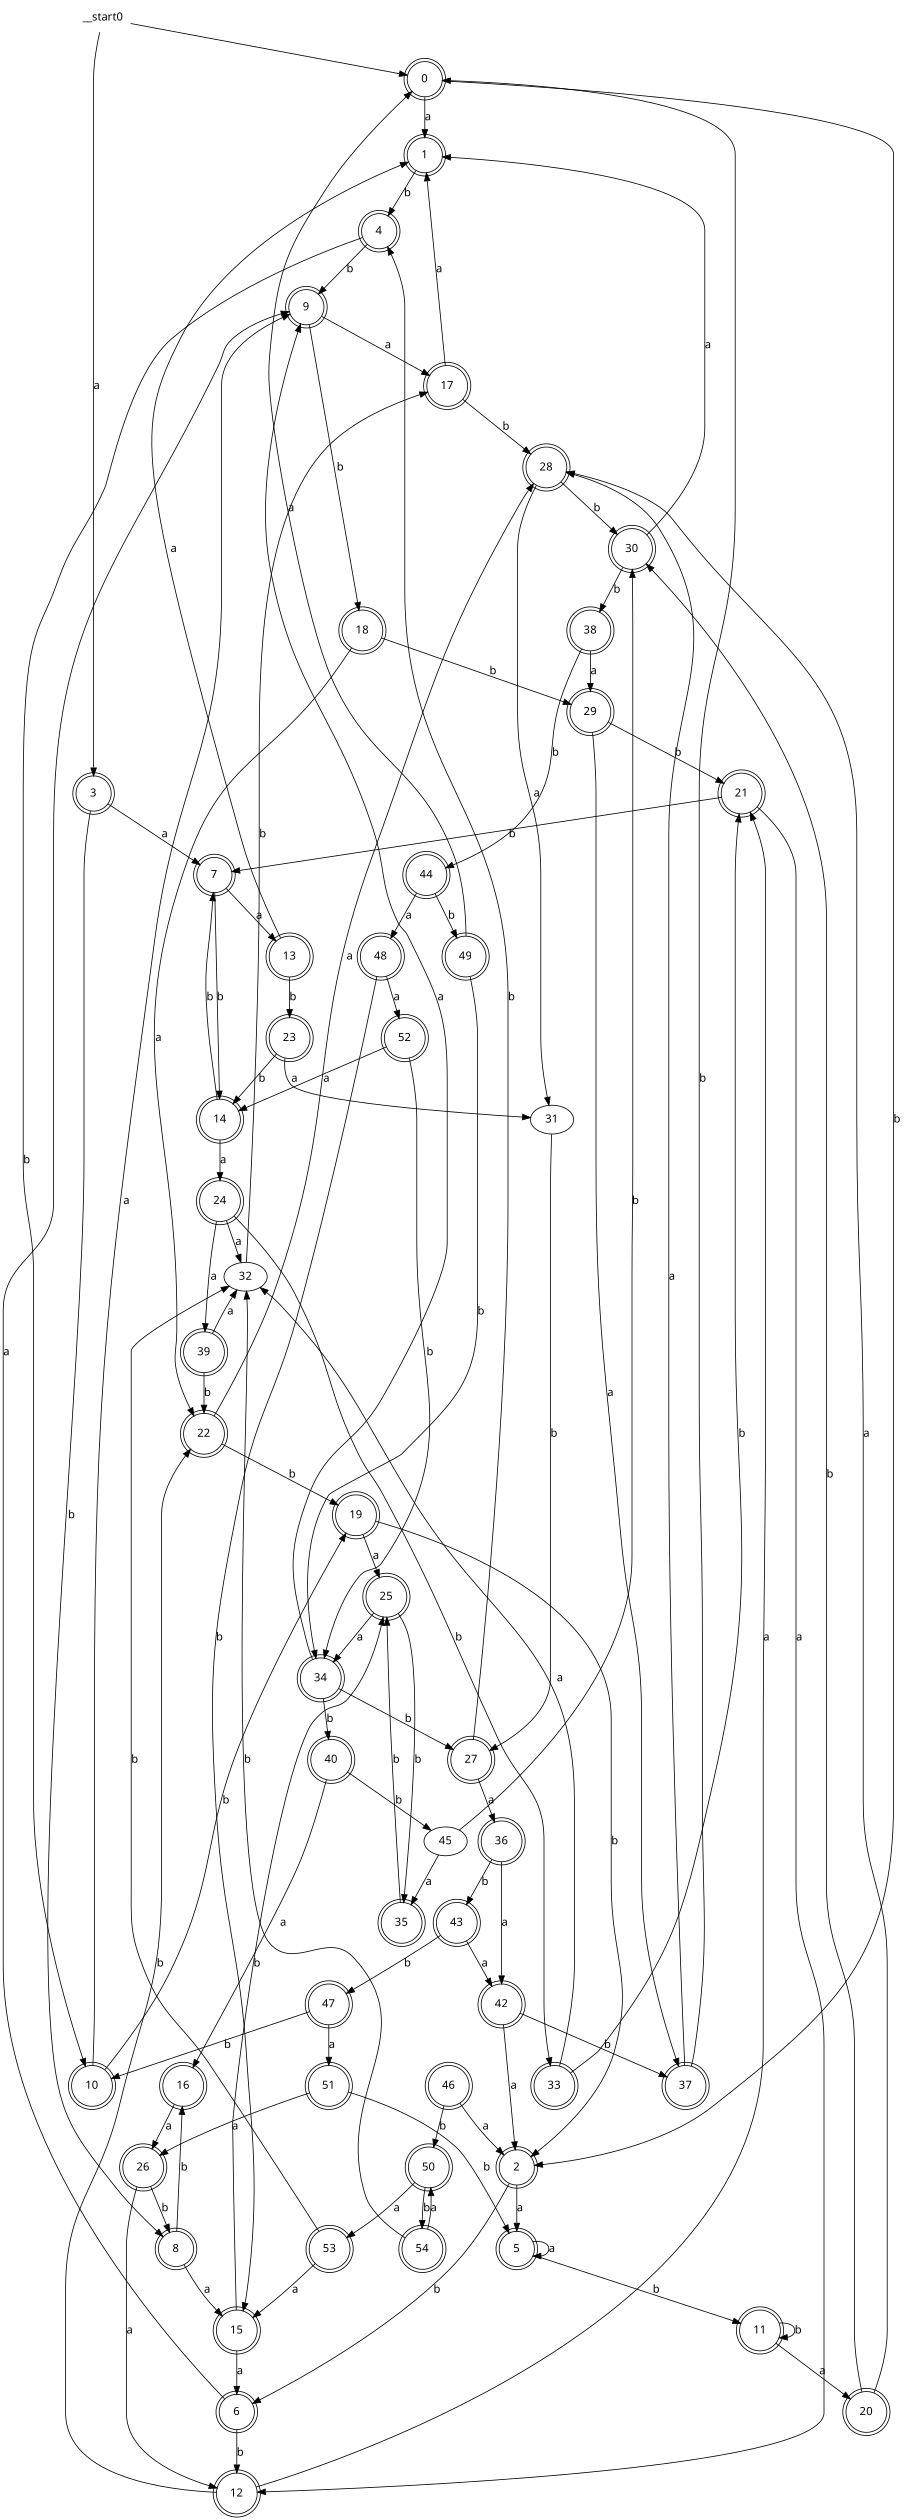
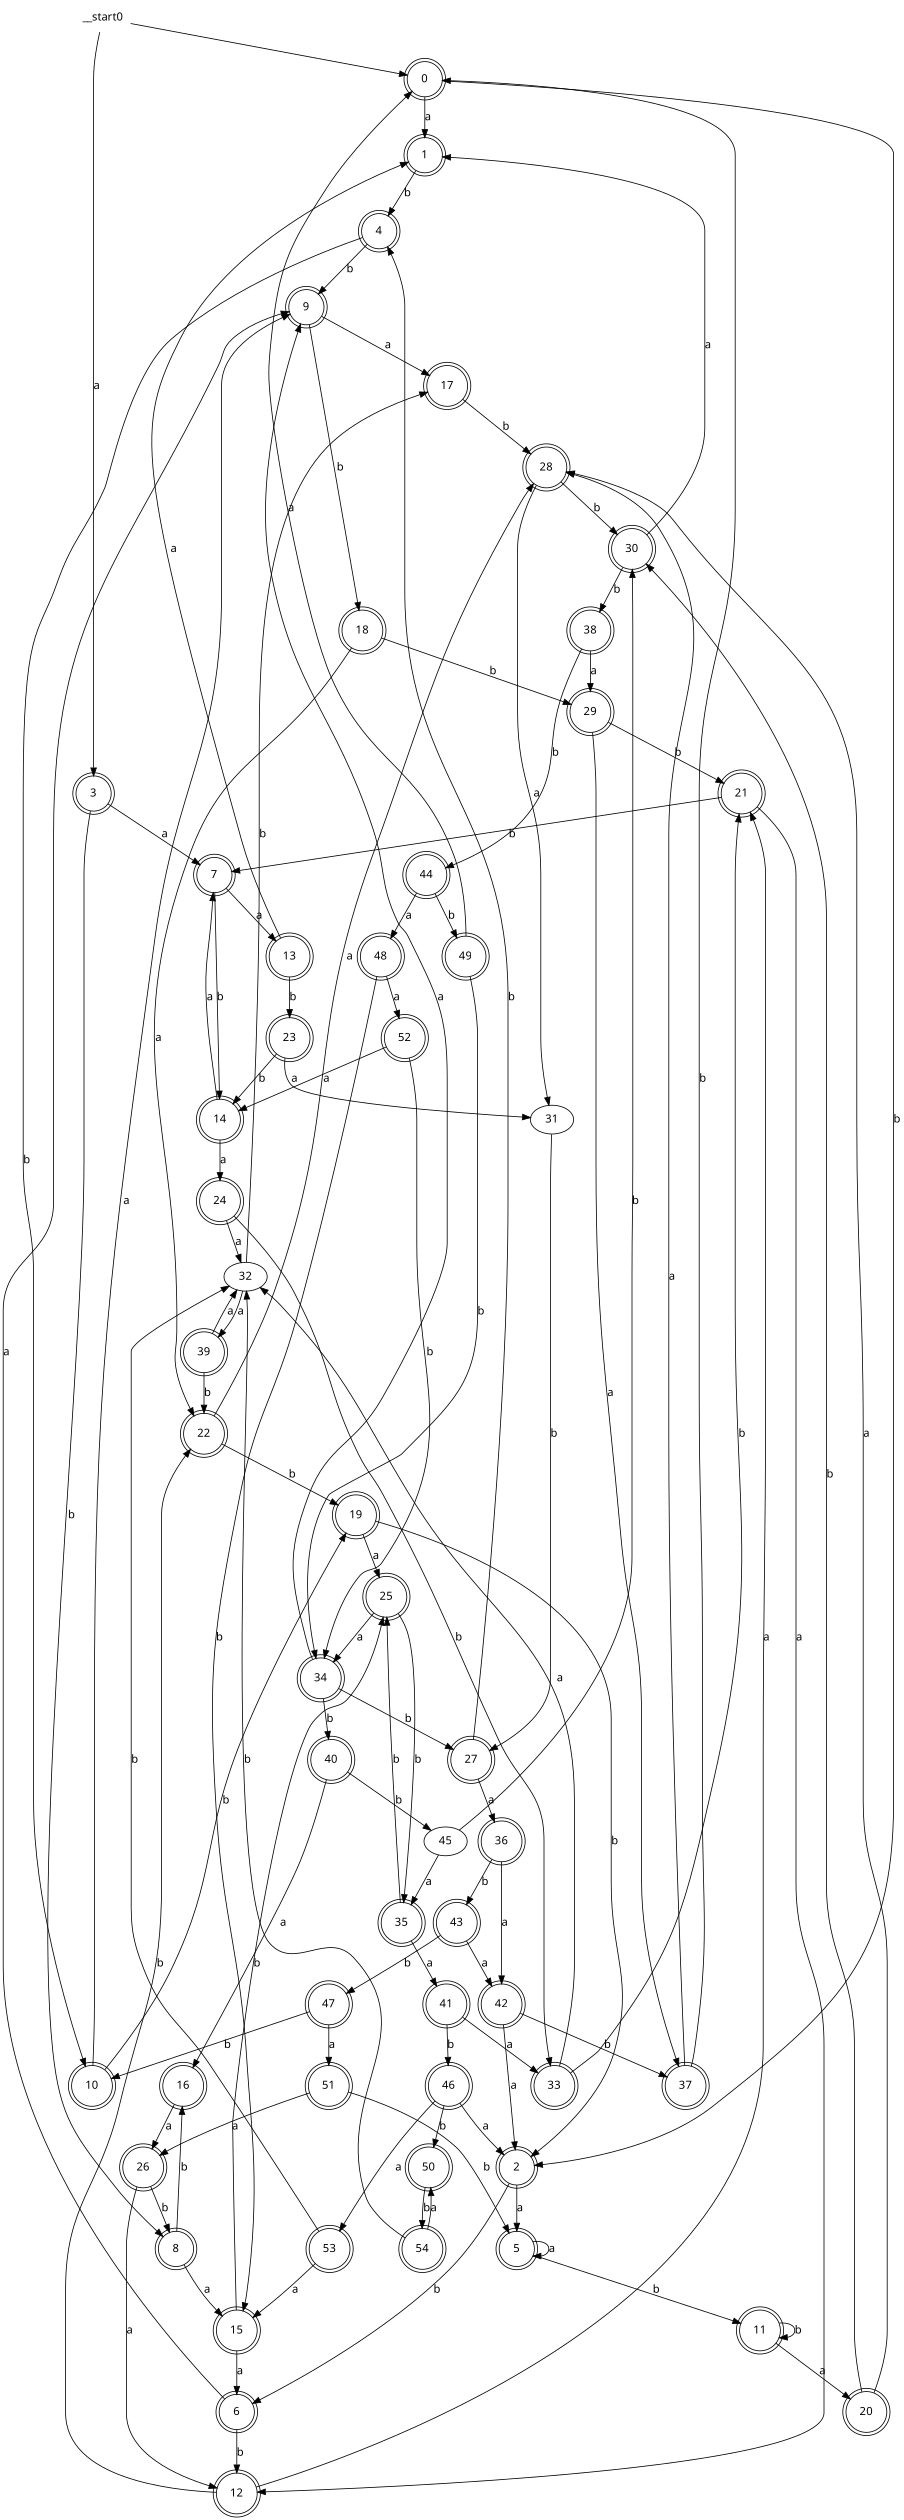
edge "17" -> "1": removed, label "a"
edge "14" -> "7": label "b" -> "a"
edge "24" -> "39": now "32" -> "39"
node "41": added
edge "50" -> "53": now "46" -> "53"
